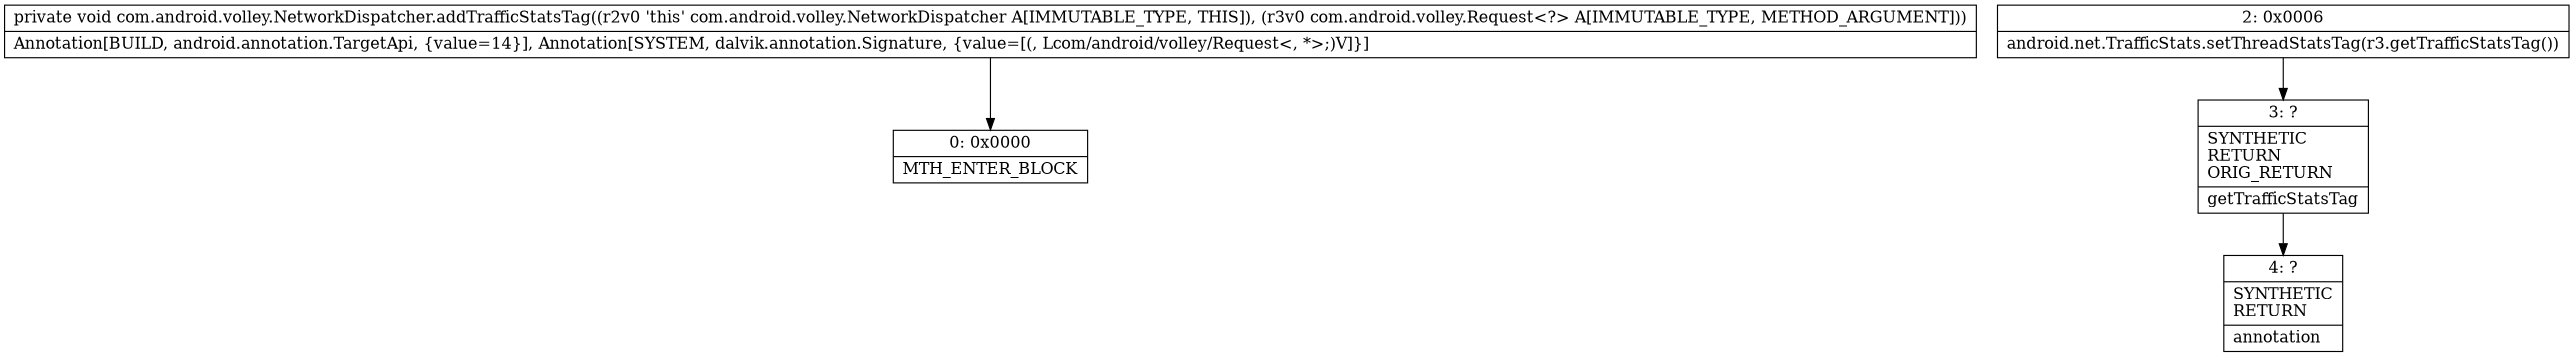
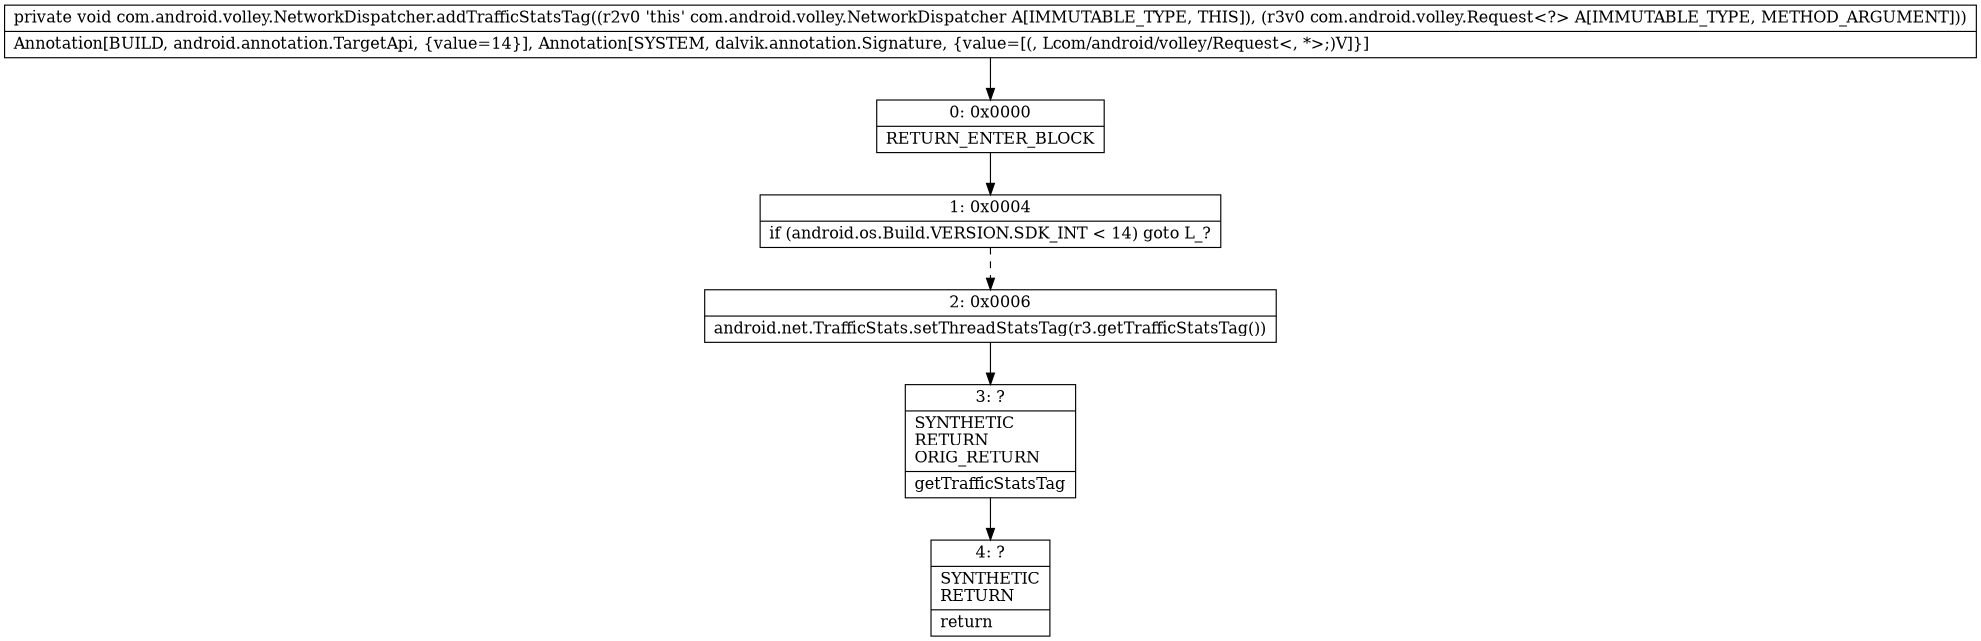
node "0: 0x0000": text "MTH_ENTER_BLOCK" -> "RETURN_ENTER_BLOCK"
node "1: 0x0004": added
node "4: ?": text "annotation" -> "return"
